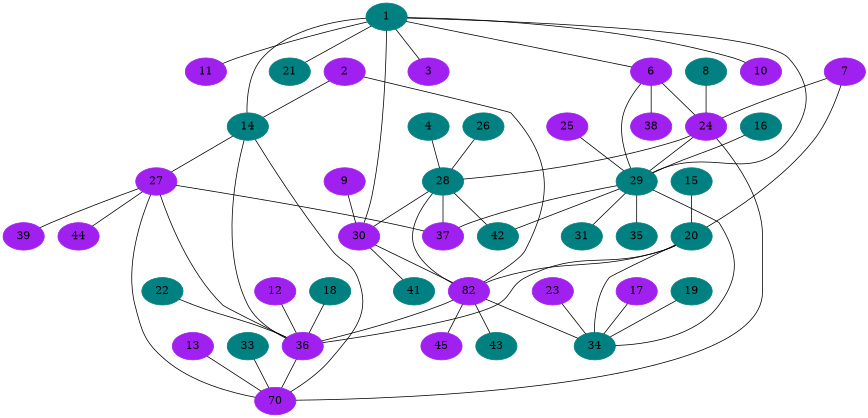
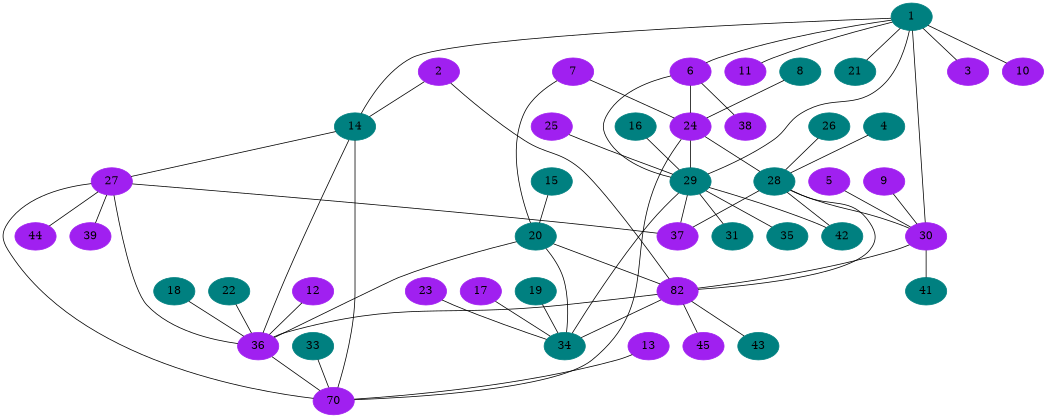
node "5": added
